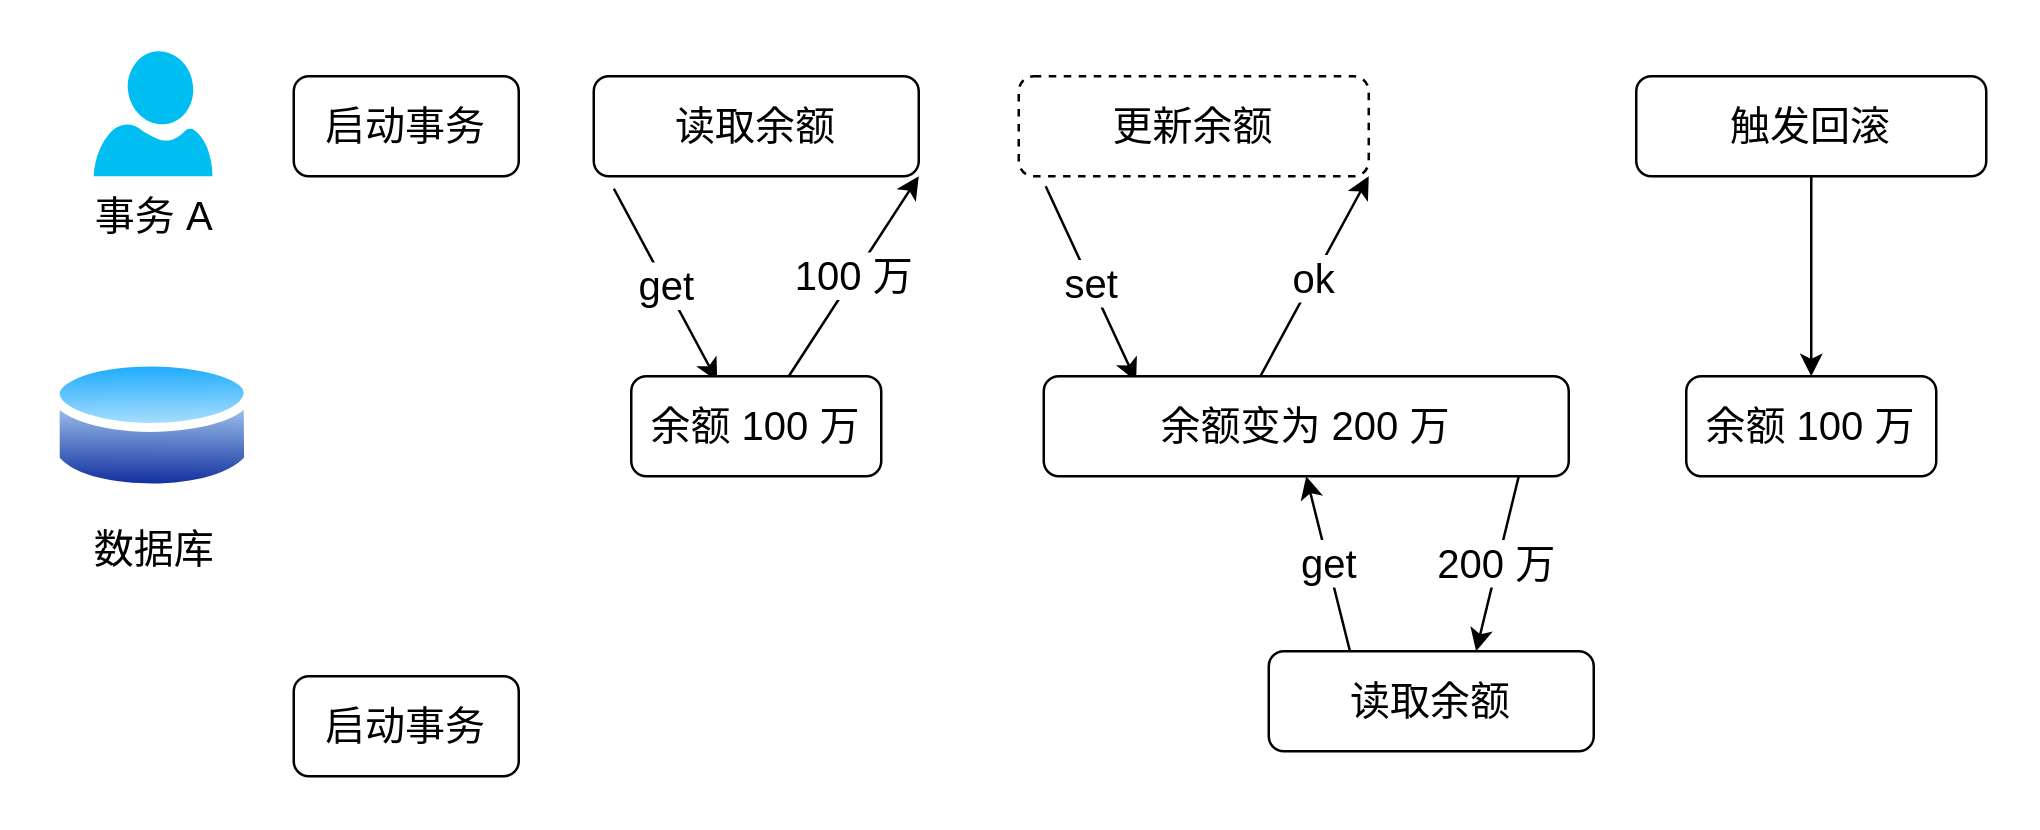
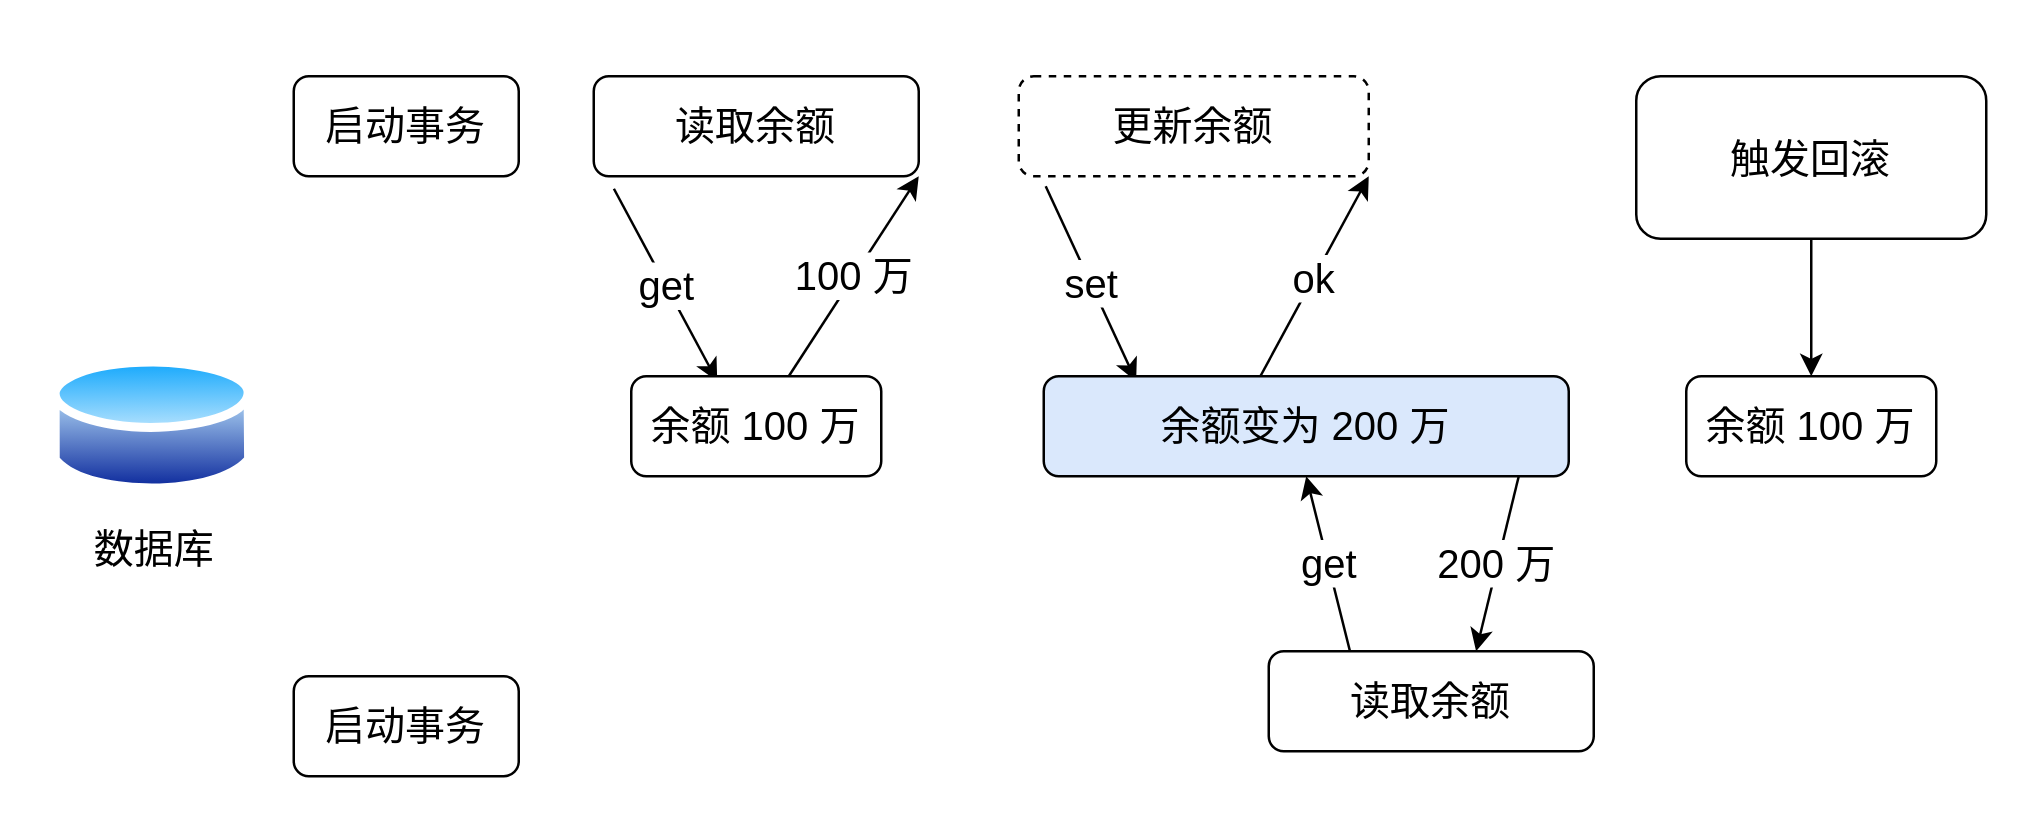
node "事务 A": removed
node "触发回滚": size 350x100 -> 350x163
node "余额变为 200 万": fillcolor #ffffff -> #dae8fc
